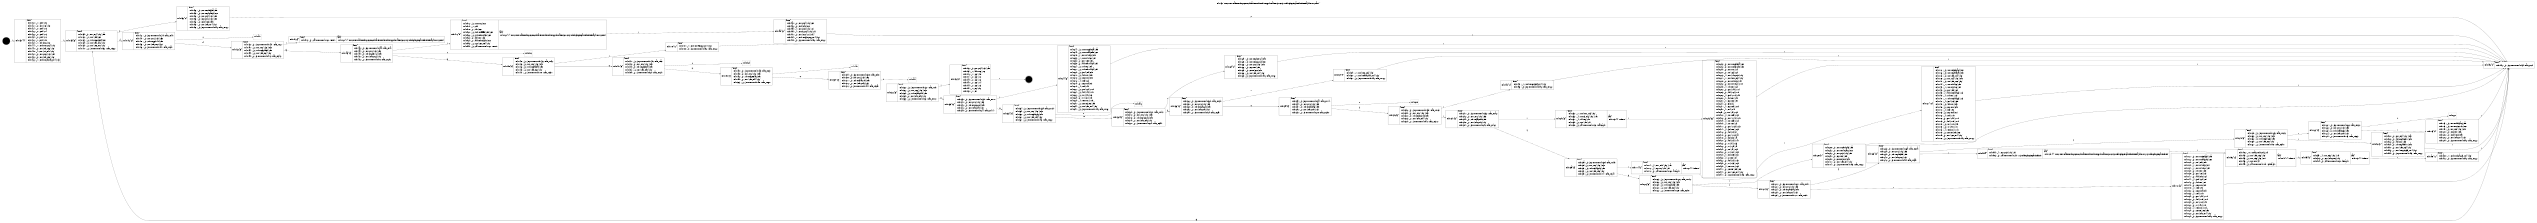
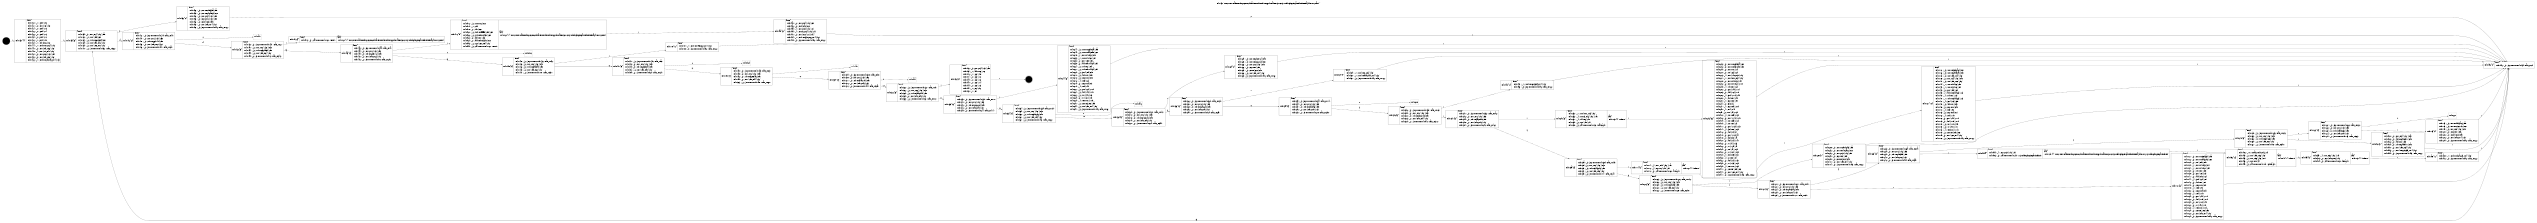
edge "0x401509 [25]" -> "0x401522 [25]": added, label "12"
